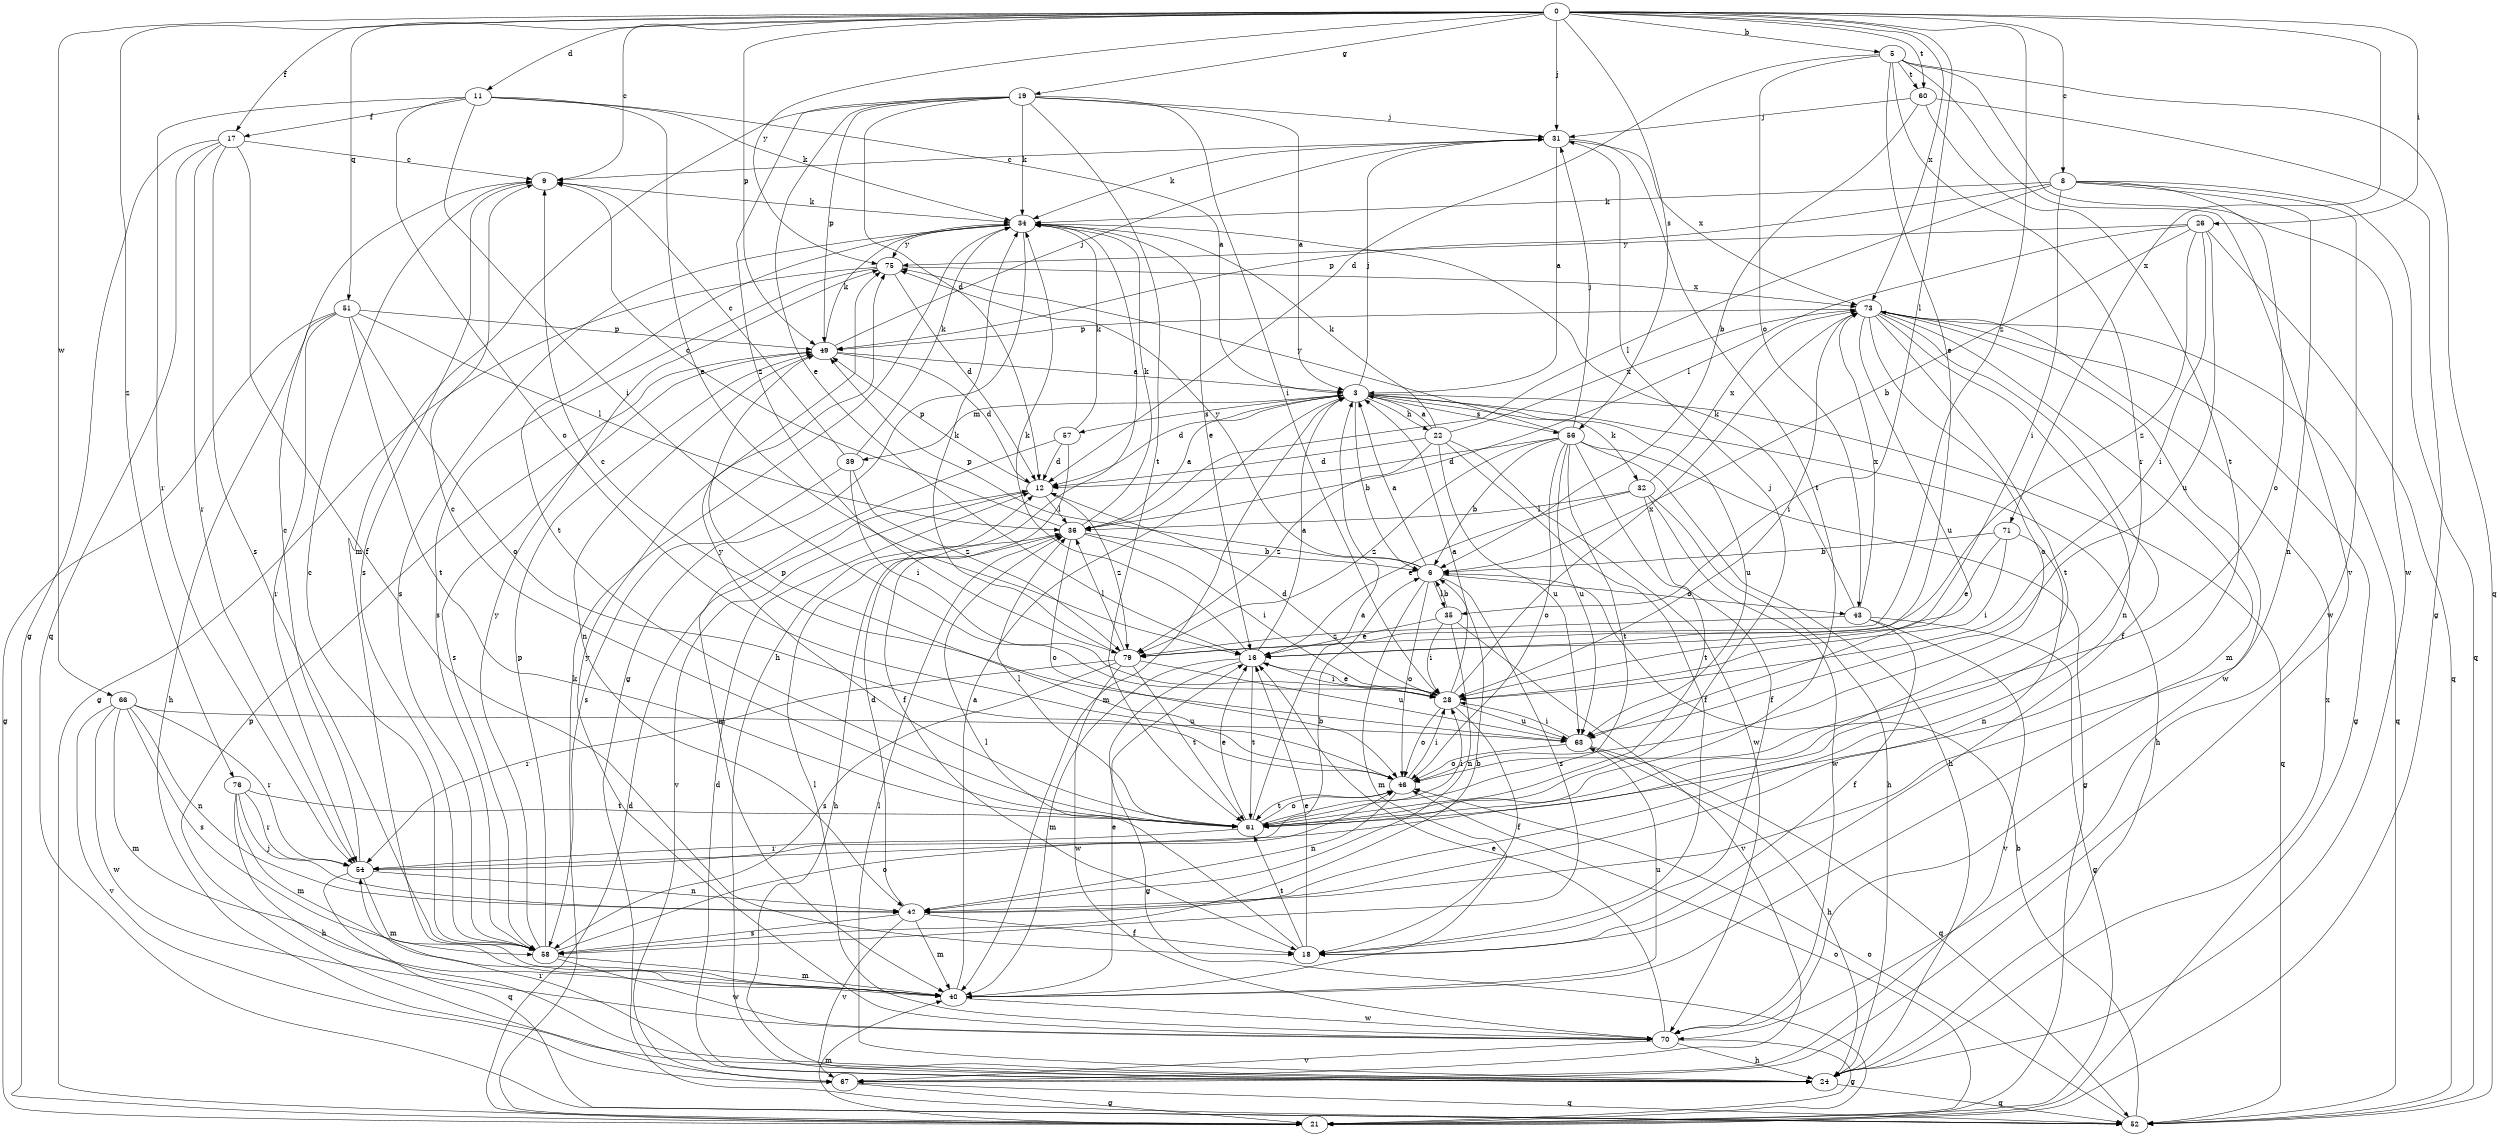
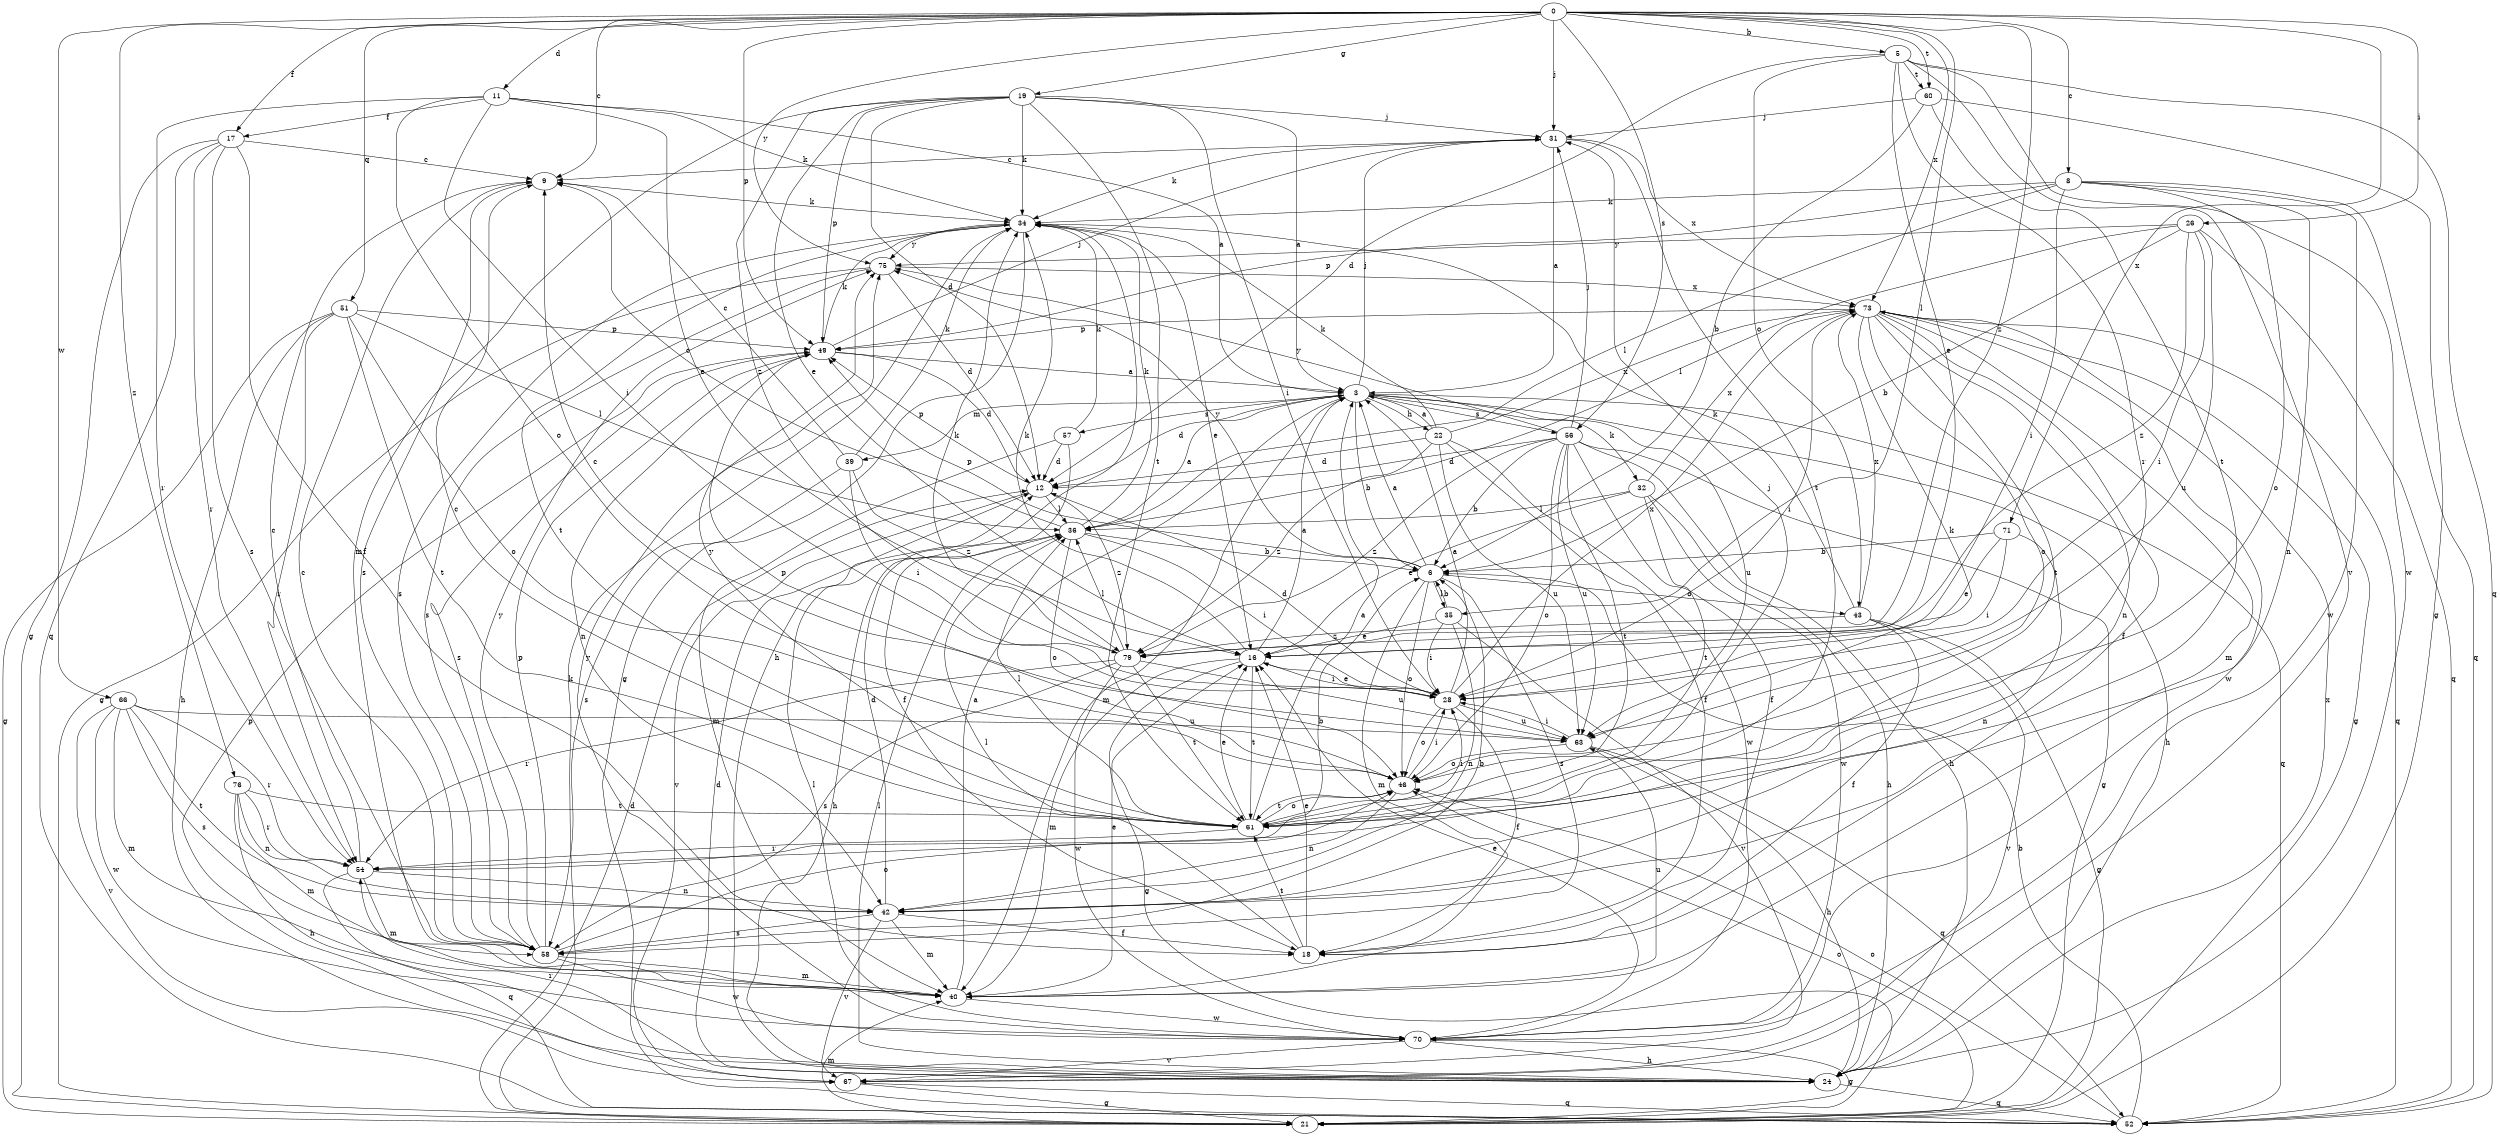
edge "73" -> "63": label "u" -> "k"
edge "66" -> "42": label "n" -> "t"
edge "76" -> "42": label "j" -> "n"
